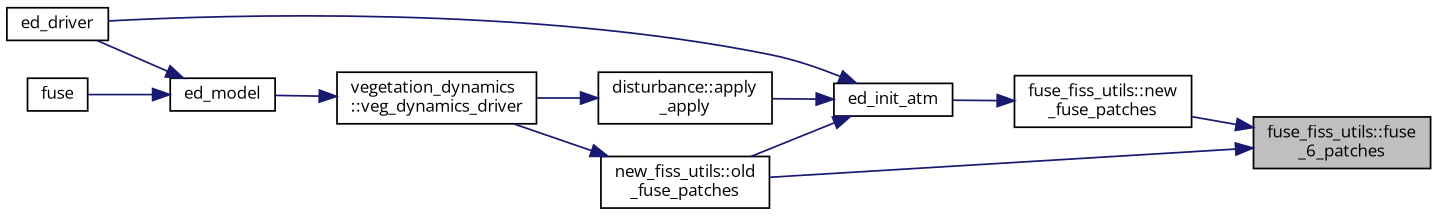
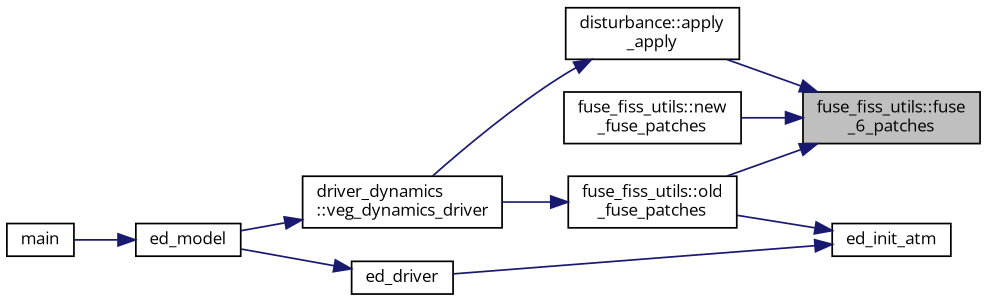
edge "ed_driver" -> "ed_model": reversed
node "fuse": label "fuse" -> "main"
node "vegetation_dynamics ::veg_dynamics_driver": label "vegetation_dynamics ::veg_dynamics_driver" -> "driver_dynamics ::veg_dynamics_driver"
edge "disturbance::apply _apply" -> "ed_init_atm": now "disturbance::apply _apply" -> "fuse_fiss_utils::fuse _6_patches"
edge "ed_init_atm" -> "fuse_fiss_utils::new _fuse_patches": removed
node "new_fiss_utils::old _fuse_patches": label "new_fiss_utils::old _fuse_patches" -> "fuse_fiss_utils::old _fuse_patches"
